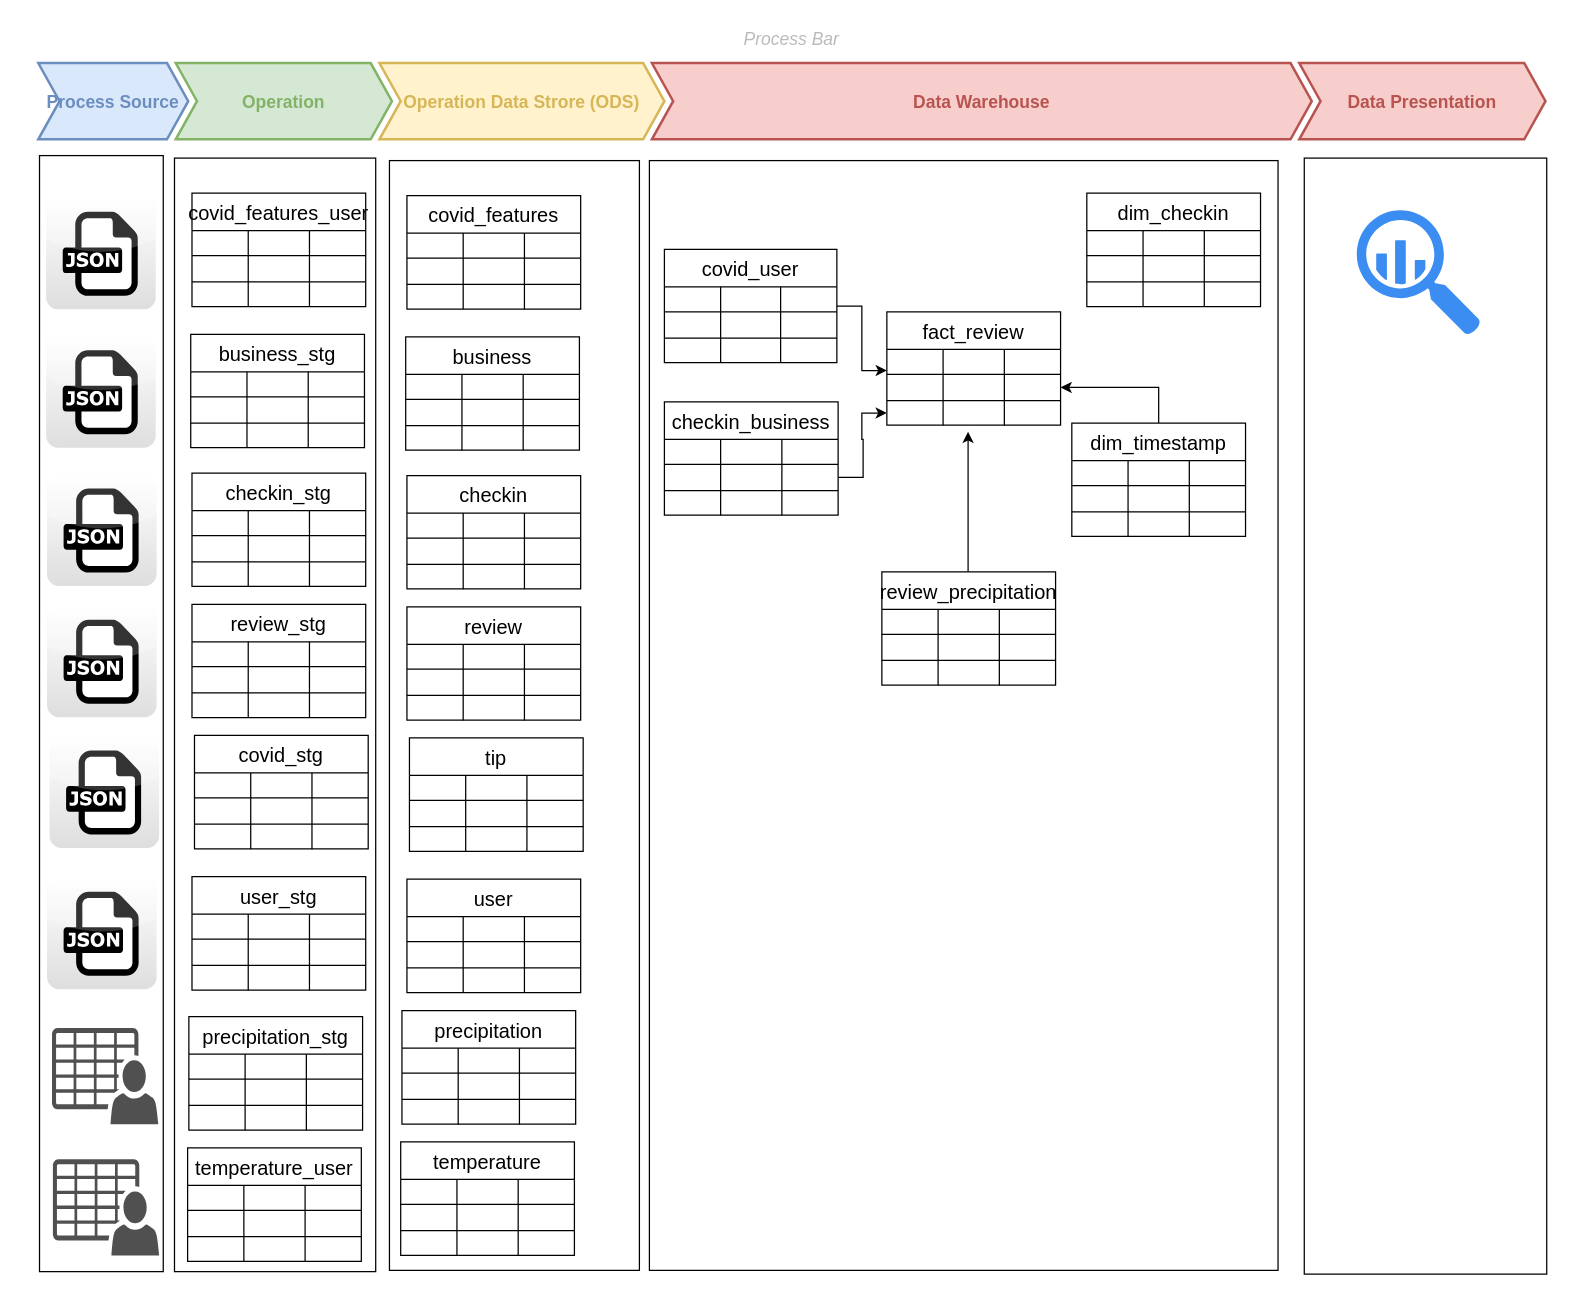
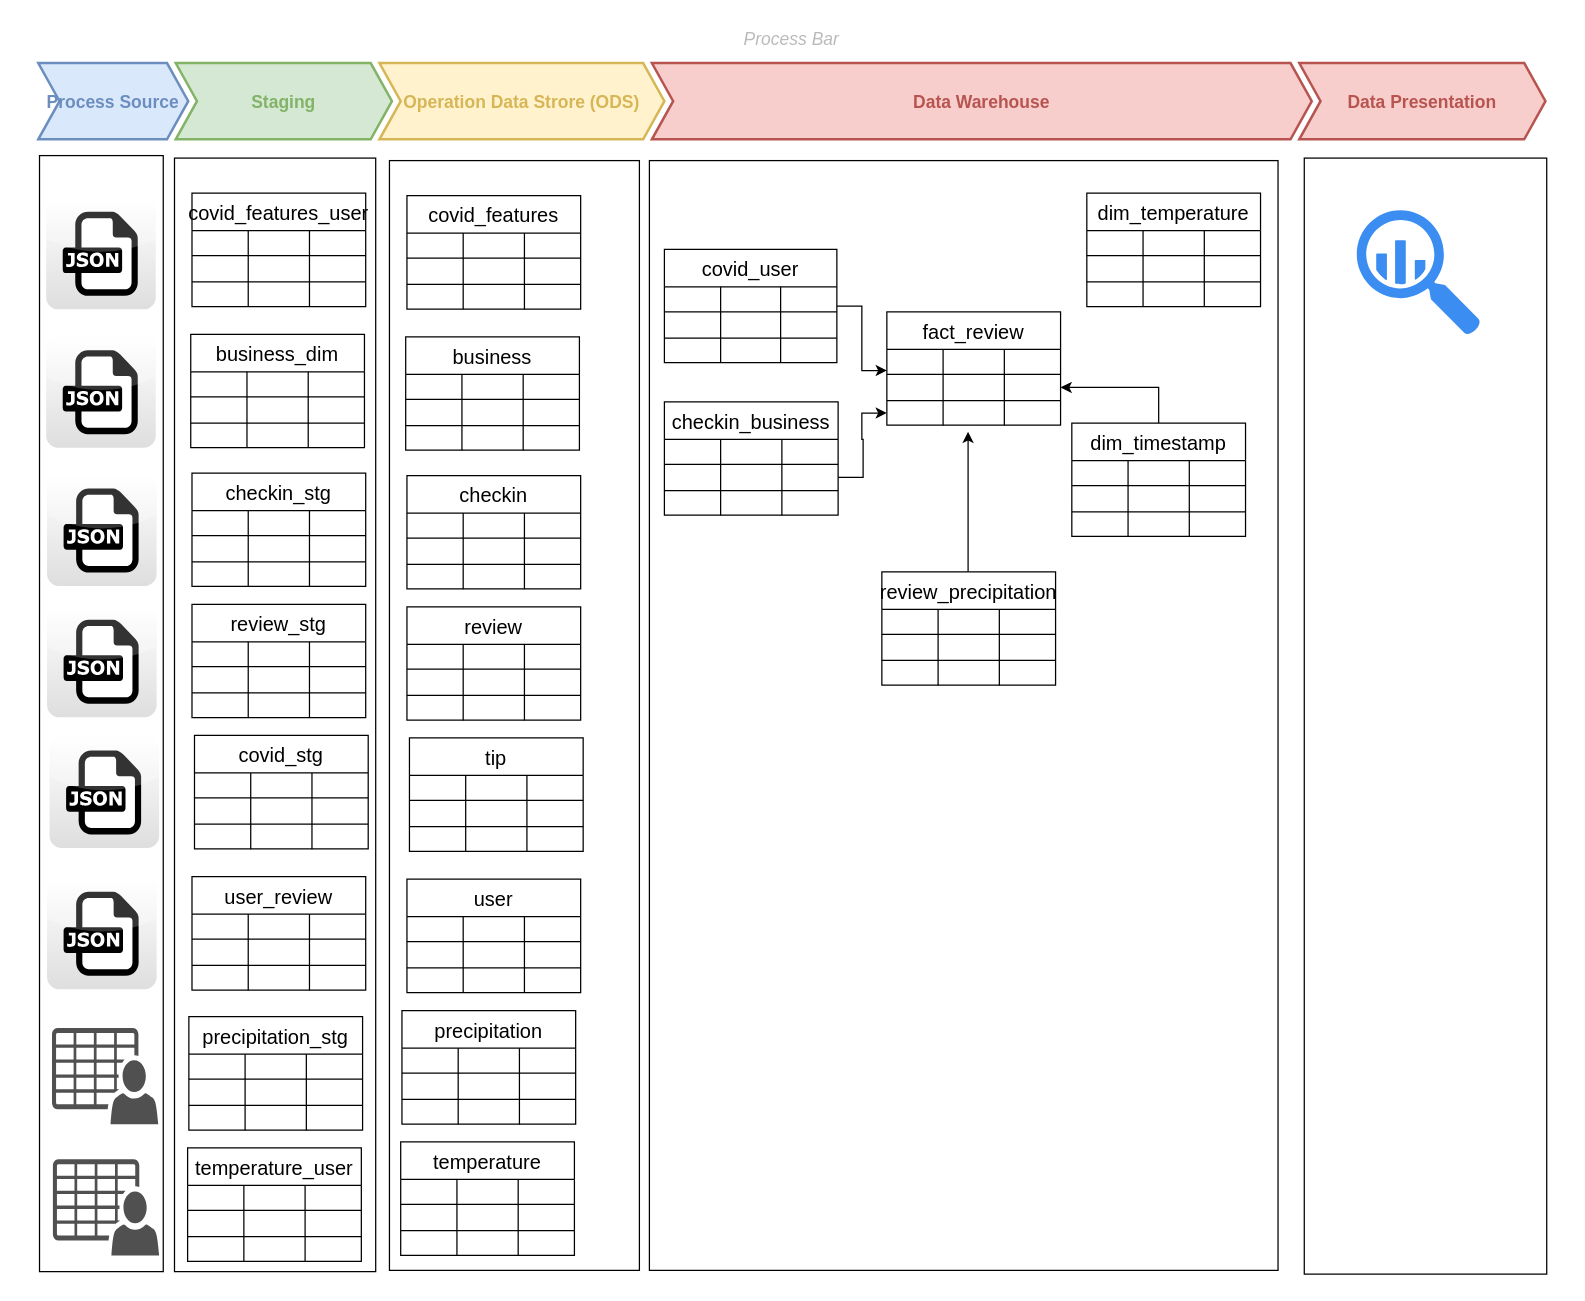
node "Operation": label "Operation" -> "Staging"
node "dim_checkin": label "dim_checkin" -> "dim_temperature"
node "business_stg": label "business_stg" -> "business_dim"
node "user_stg": label "user_stg" -> "user_review"
